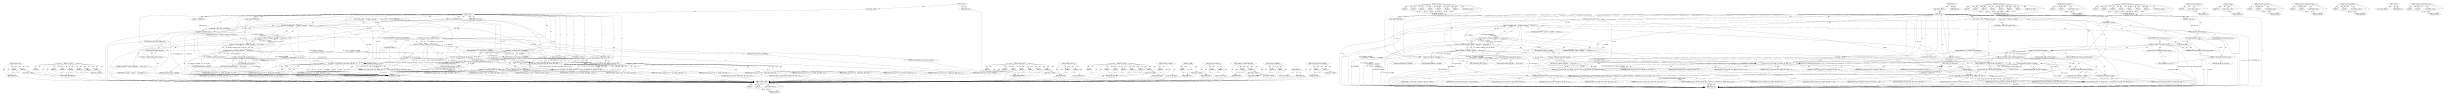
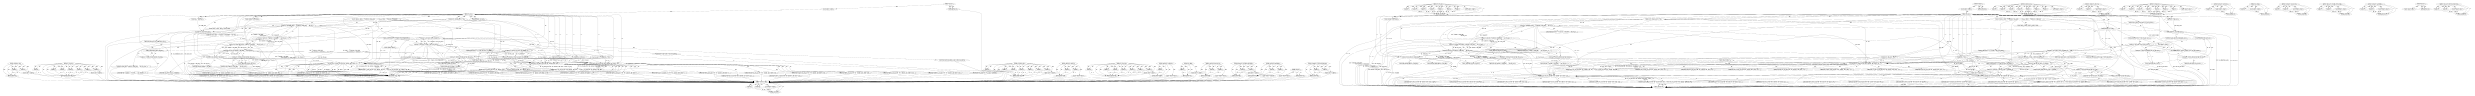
node "(IDENTIFIER,VM_FAULT_SIGBUS,return VM_FAULT_SIGBUS;)": added
